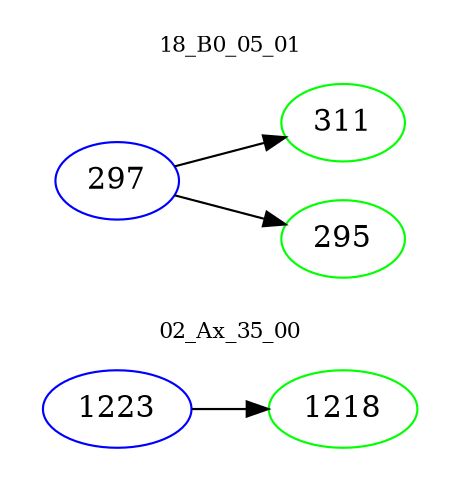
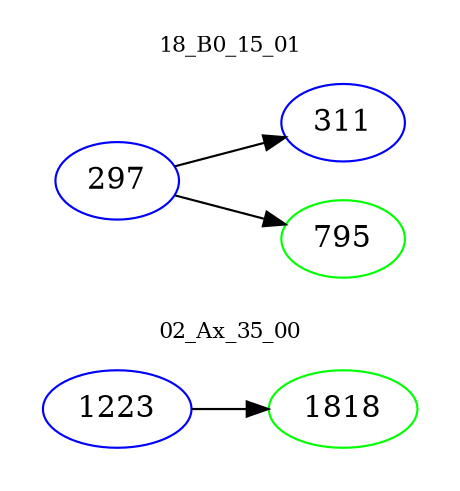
cluster "18_B0_05_01": label "18_B0_05_01" -> "18_B0_15_01"
node "311": color green -> blue
node "295": label "295" -> "795"
node "1218": label "1218" -> "1818"
